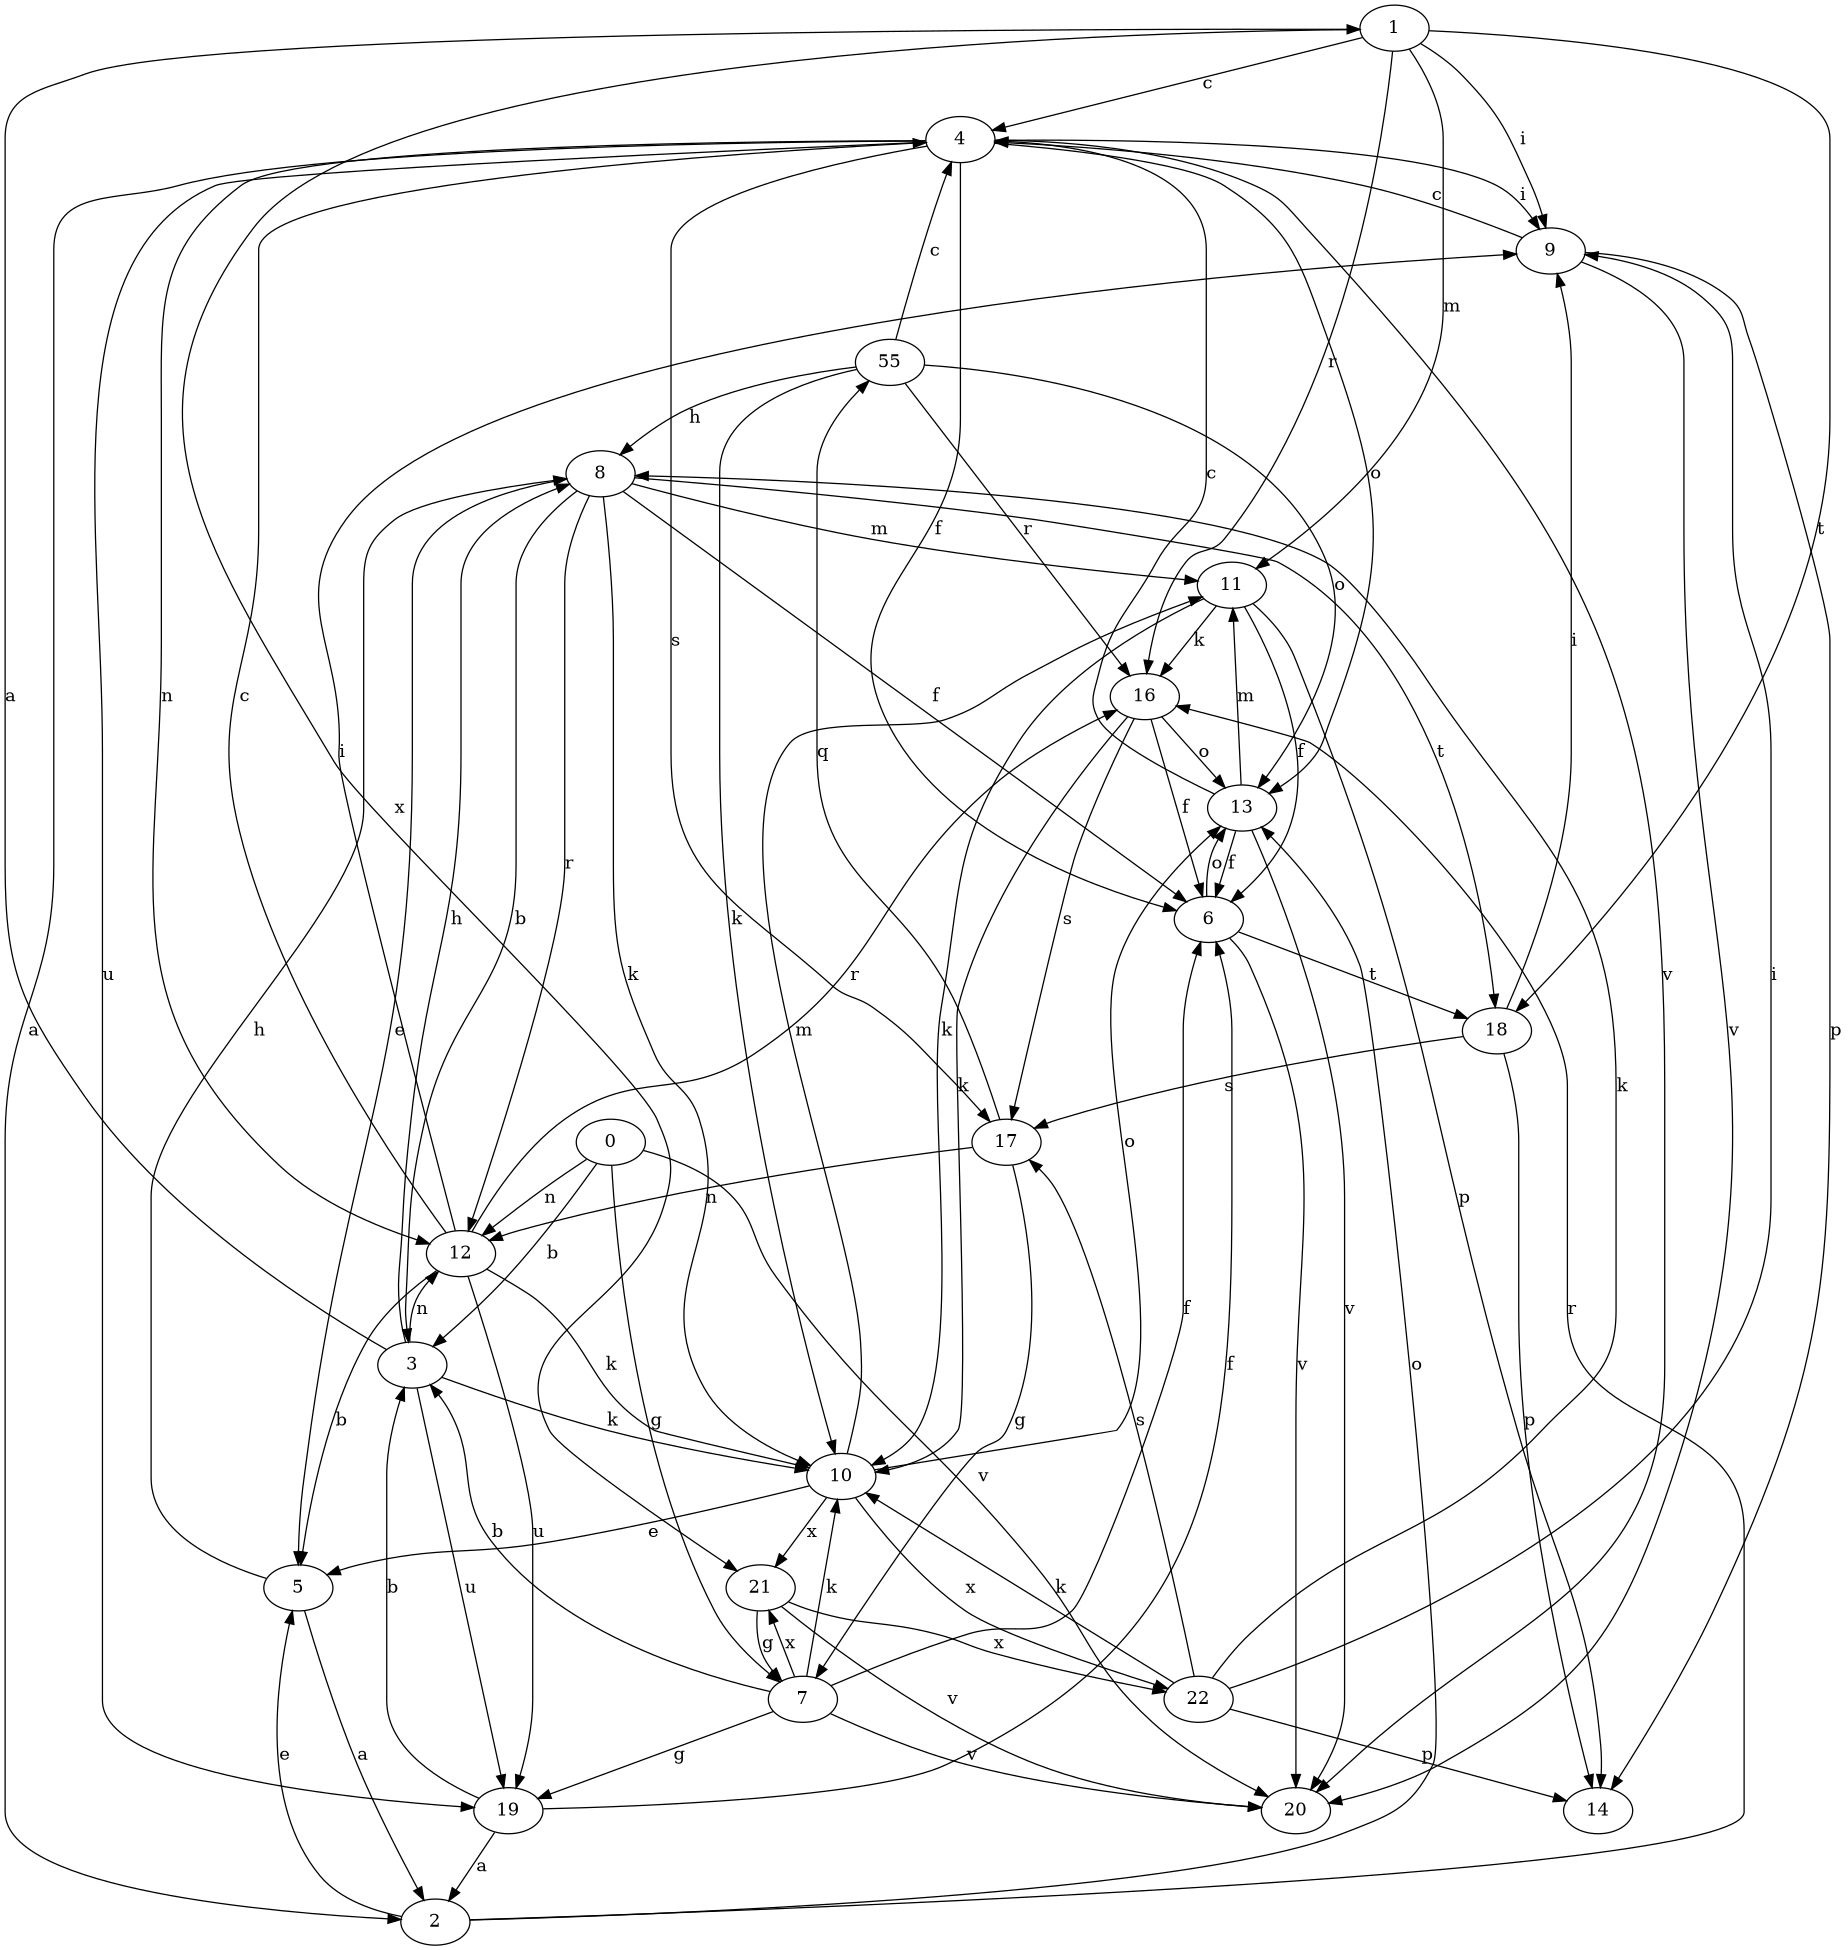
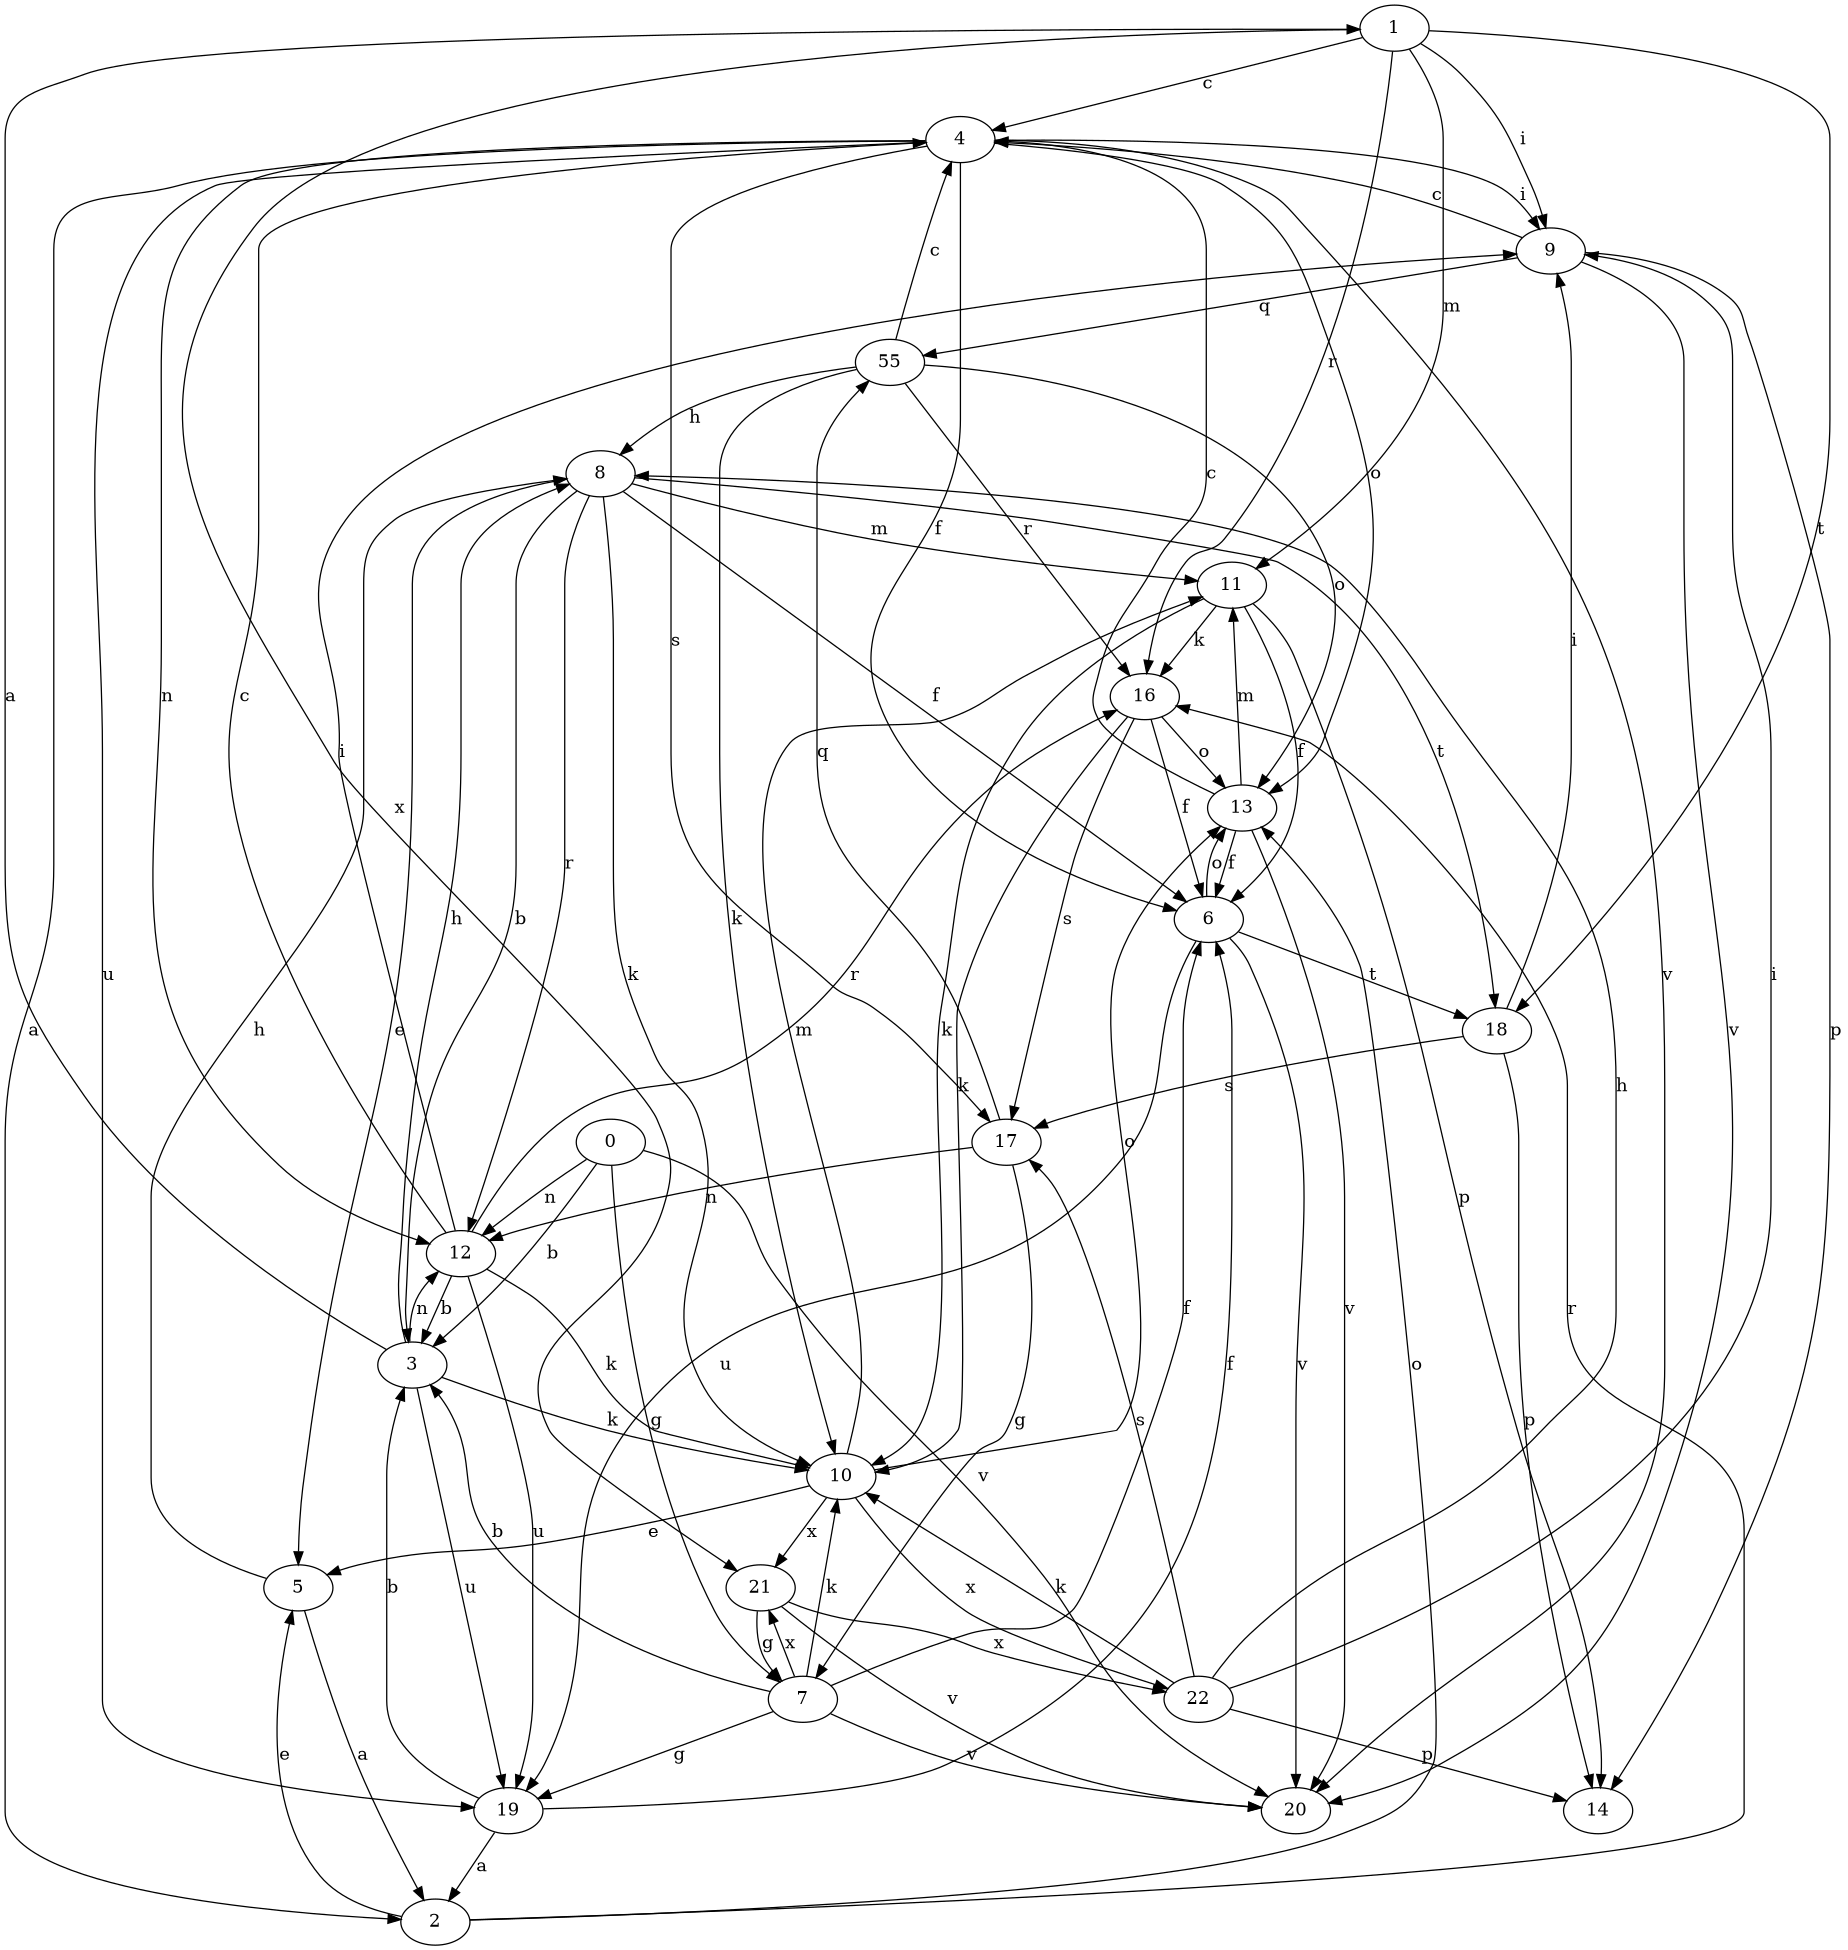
edge "9" -> "55": added, label "q"
edge "22" -> "8": label "k" -> "h"
edge "6" -> "19": added, label "u"
edge "12" -> "5": now "12" -> "3"
